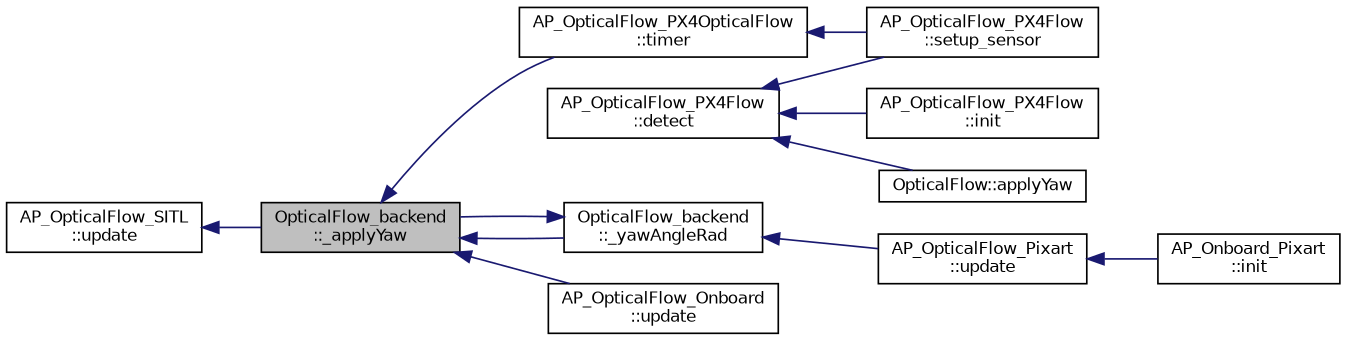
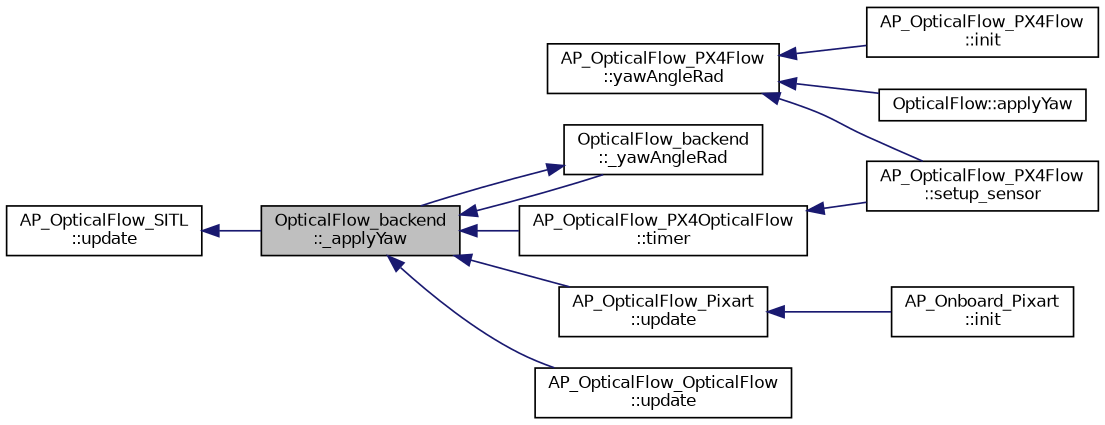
node "AP_OpticalFlow_PX4Flow ::detect": label "AP_OpticalFlow_PX4Flow ::detect" -> "AP_OpticalFlow_PX4Flow ::yawAngleRad"
edge "AP_OpticalFlow_Pixart ::update" -> "OpticalFlow_backend ::_yawAngleRad": now "AP_OpticalFlow_Pixart ::update" -> "OpticalFlow_backend ::_applyYaw"
node "AP_OpticalFlow_Onboard ::update": label "AP_OpticalFlow_Onboard ::update" -> "AP_OpticalFlow_OpticalFlow ::update"
